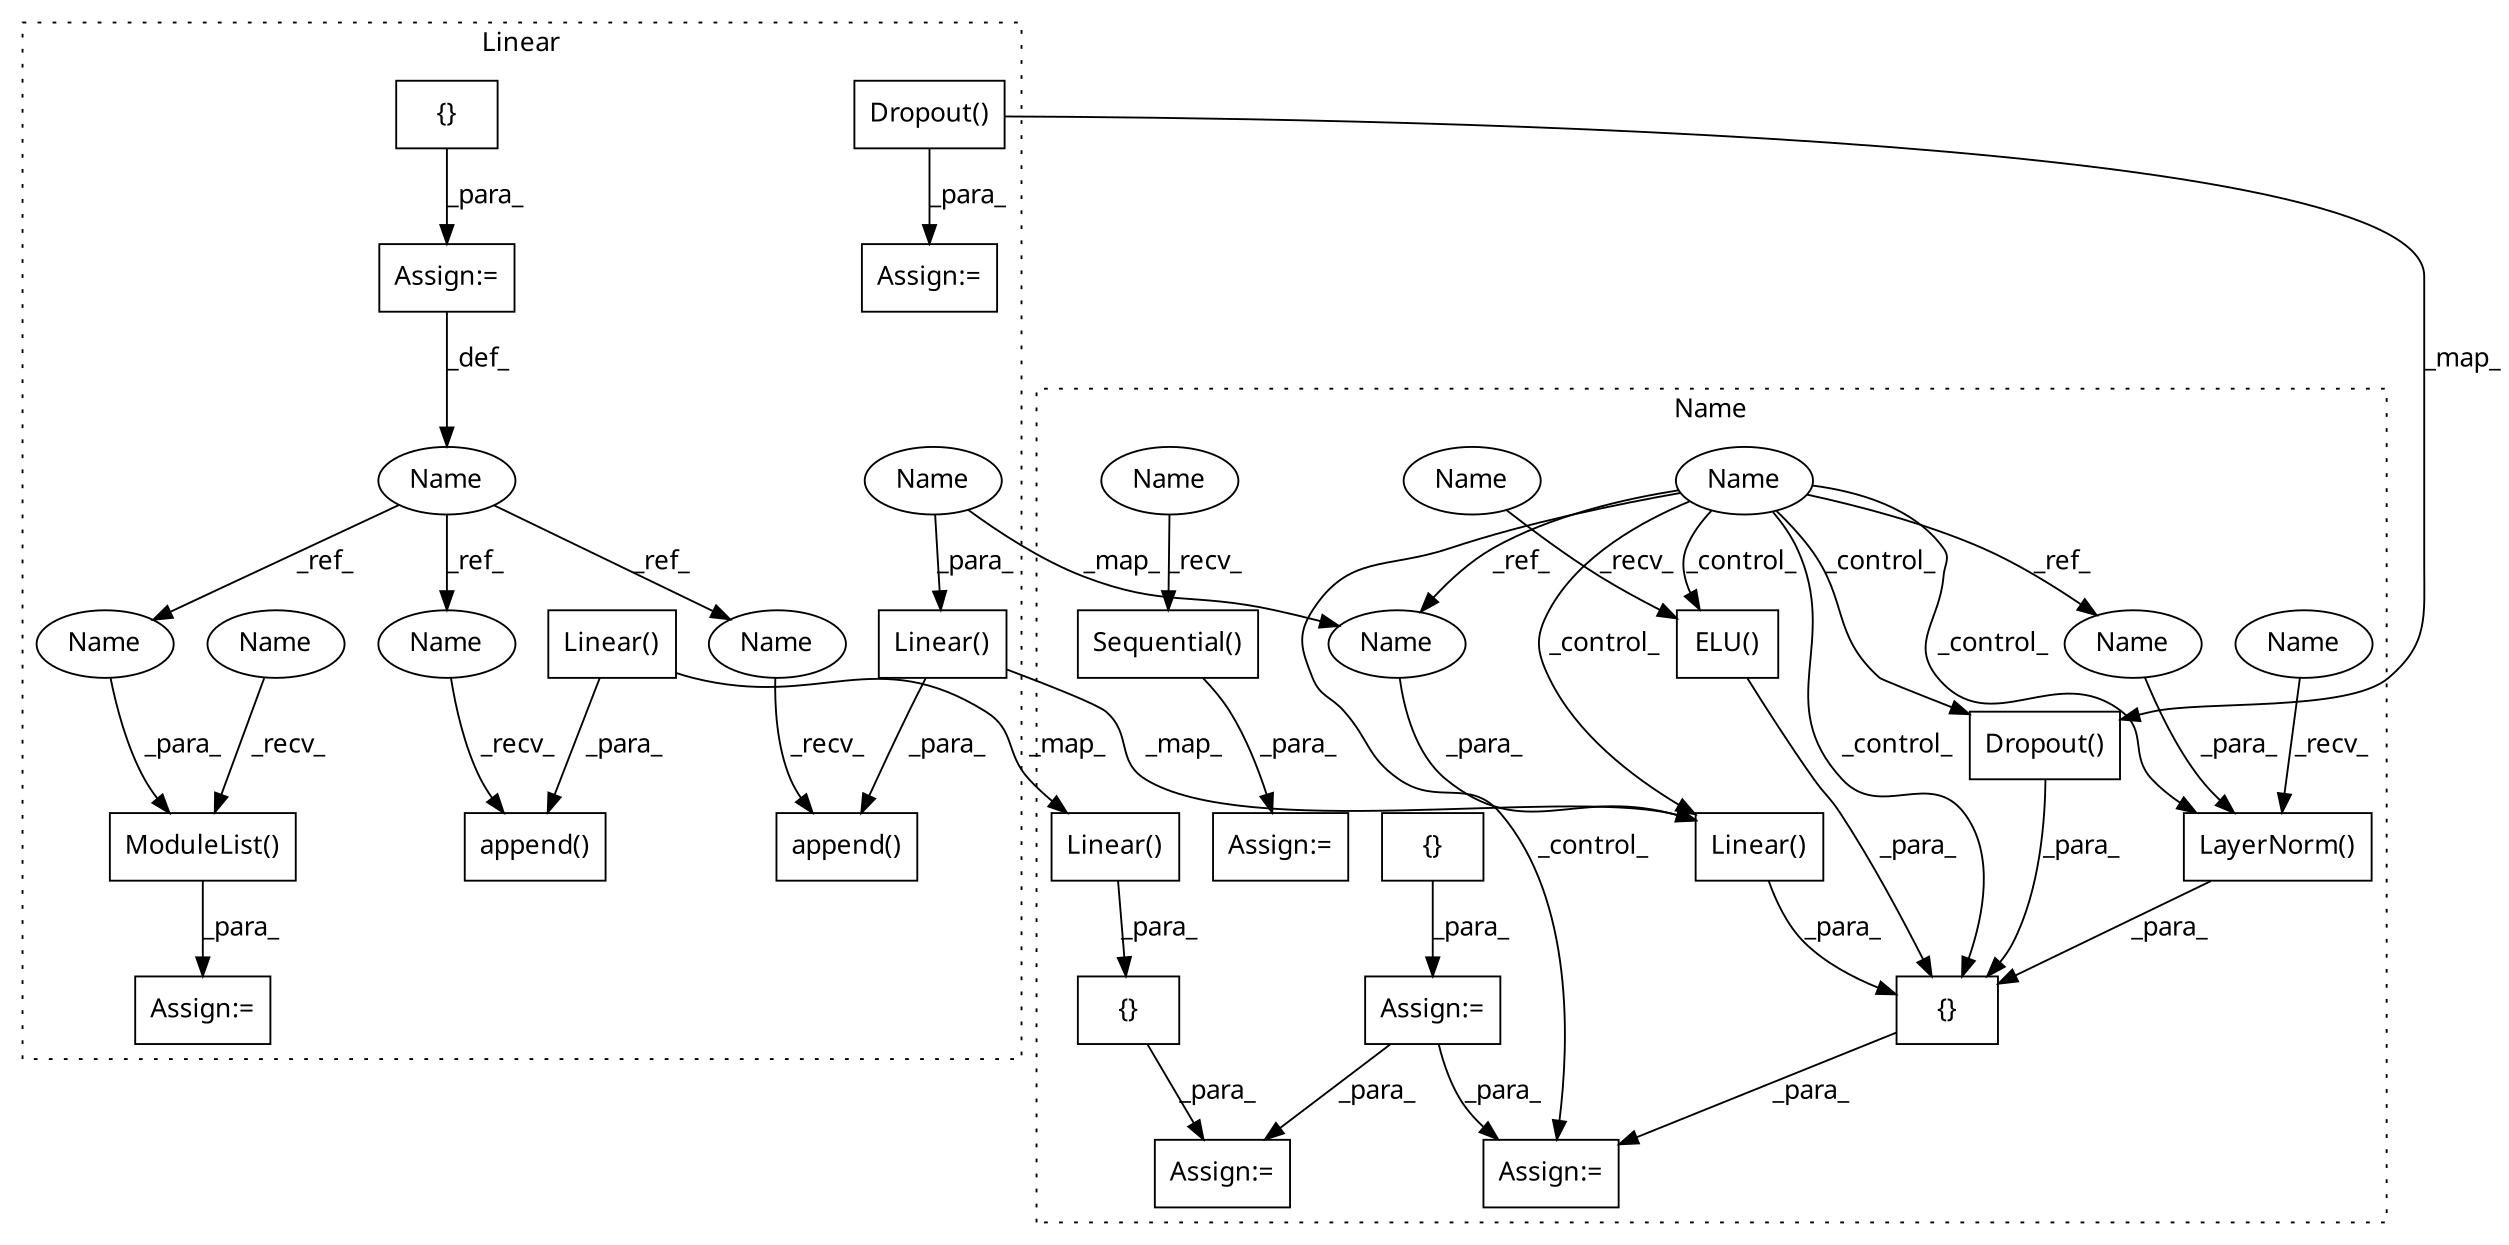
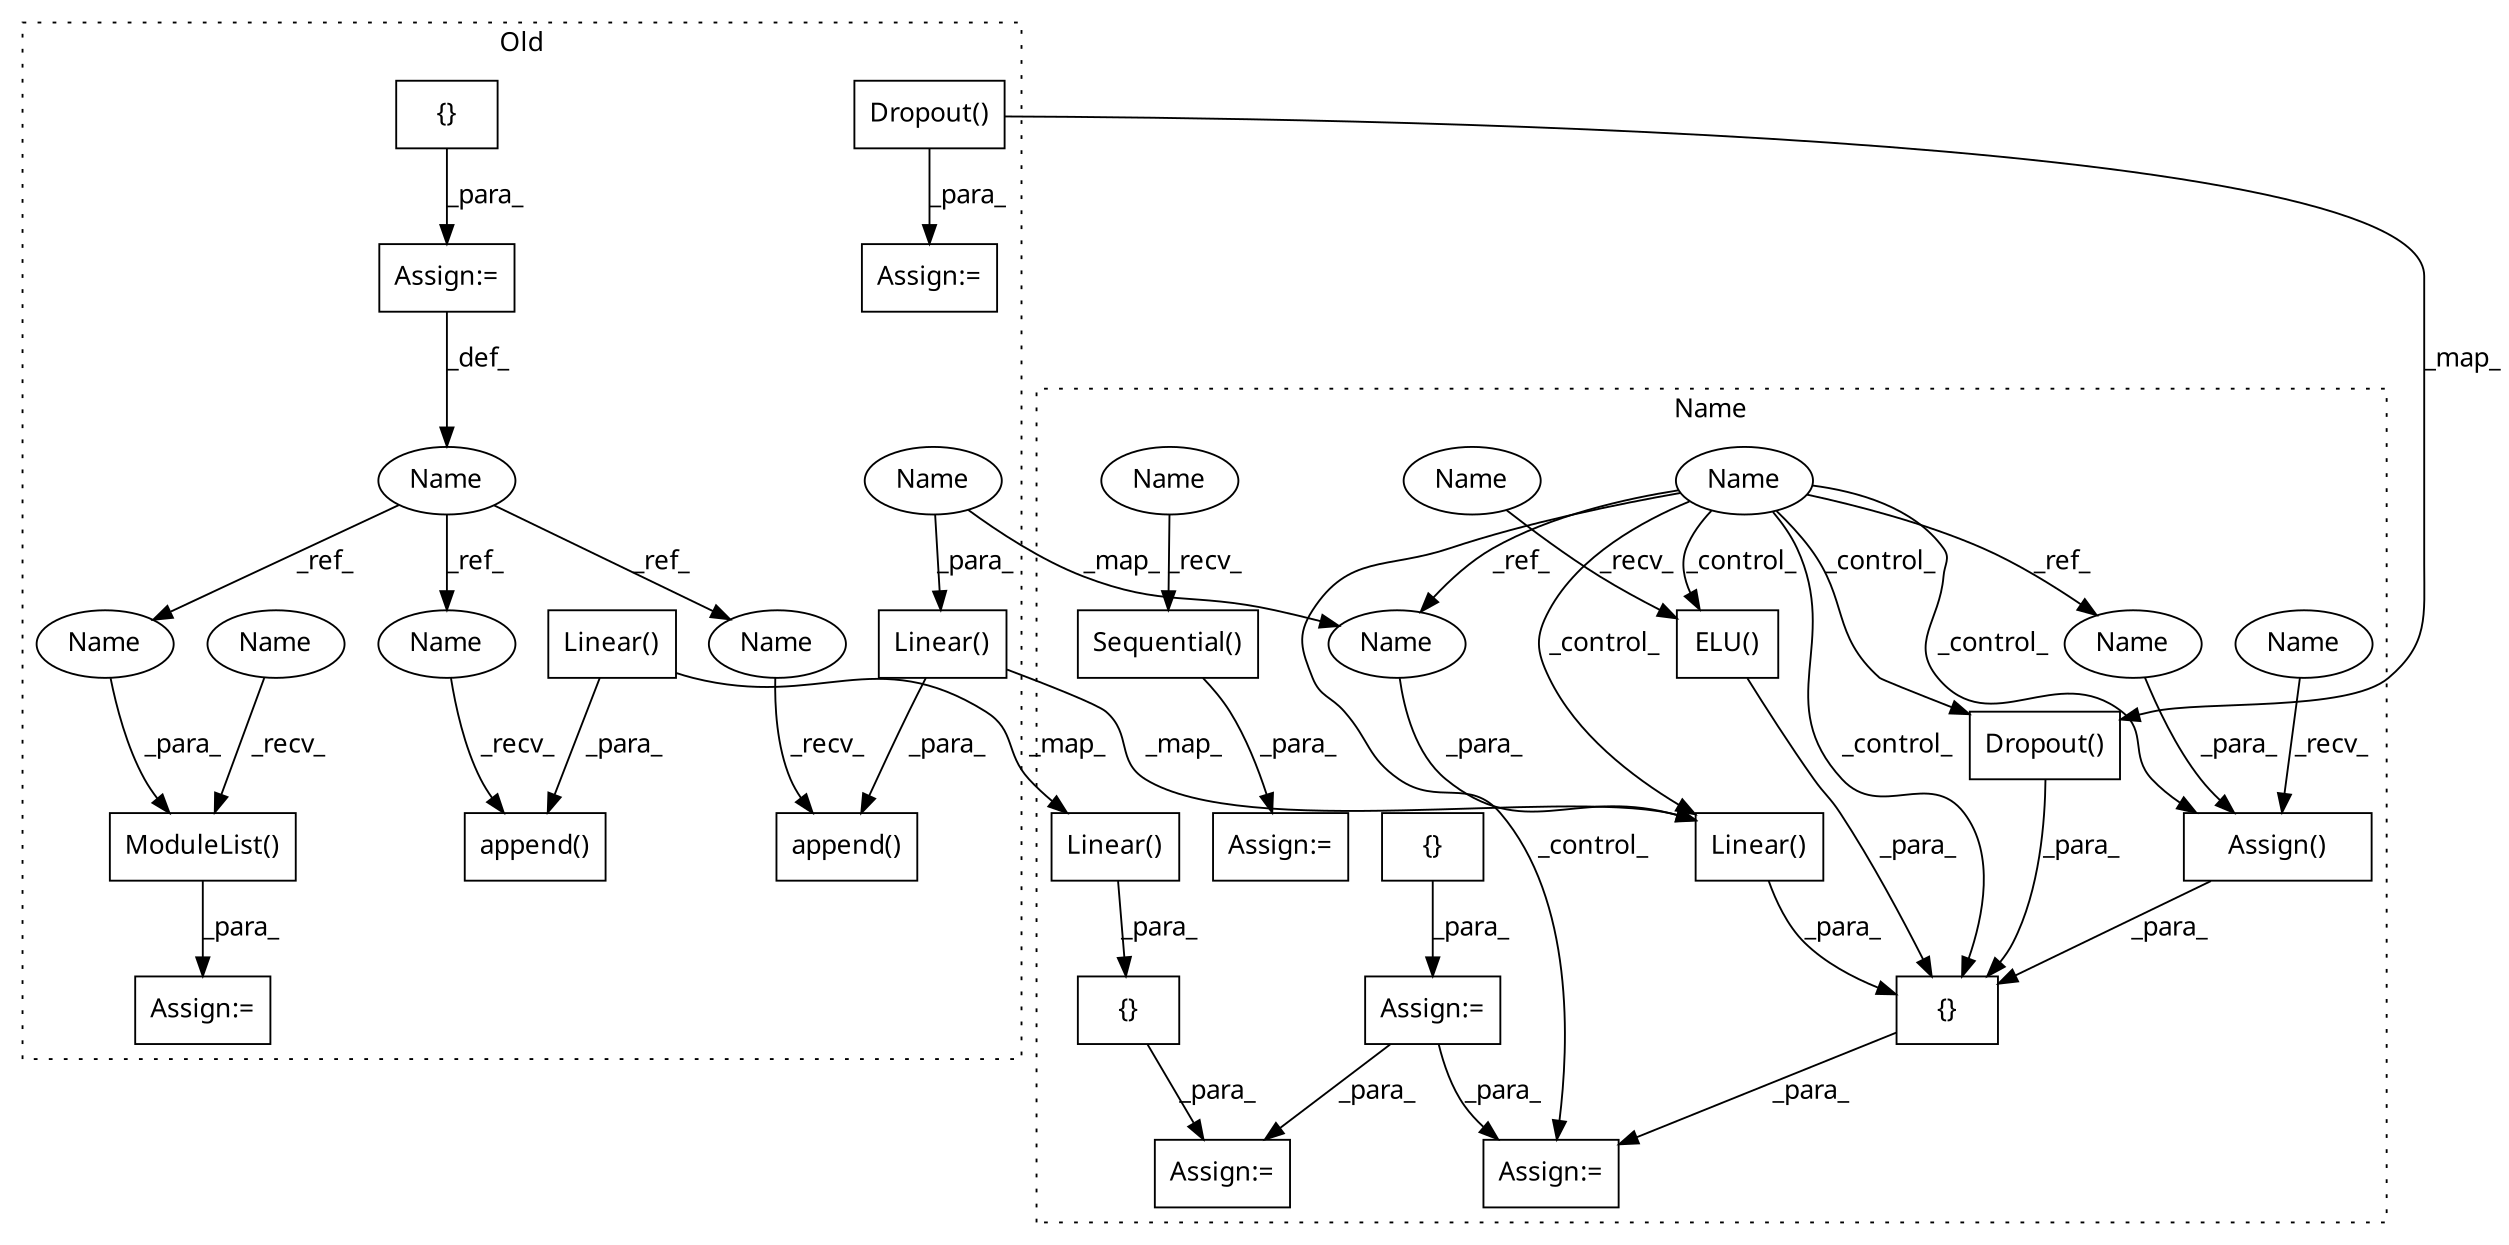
cluster "Linear": label "Linear" -> "Old"
node "LayerNorm()": label "LayerNorm()" -> "Assign()"
